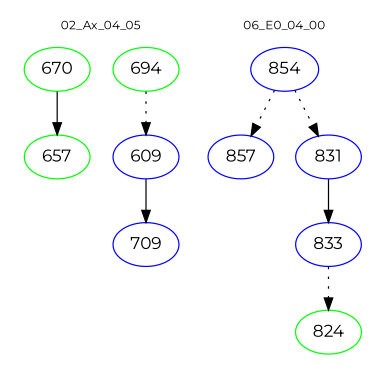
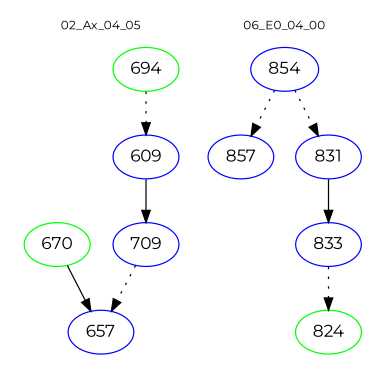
node "657": color green -> blue
edge "709" -> "657": added
